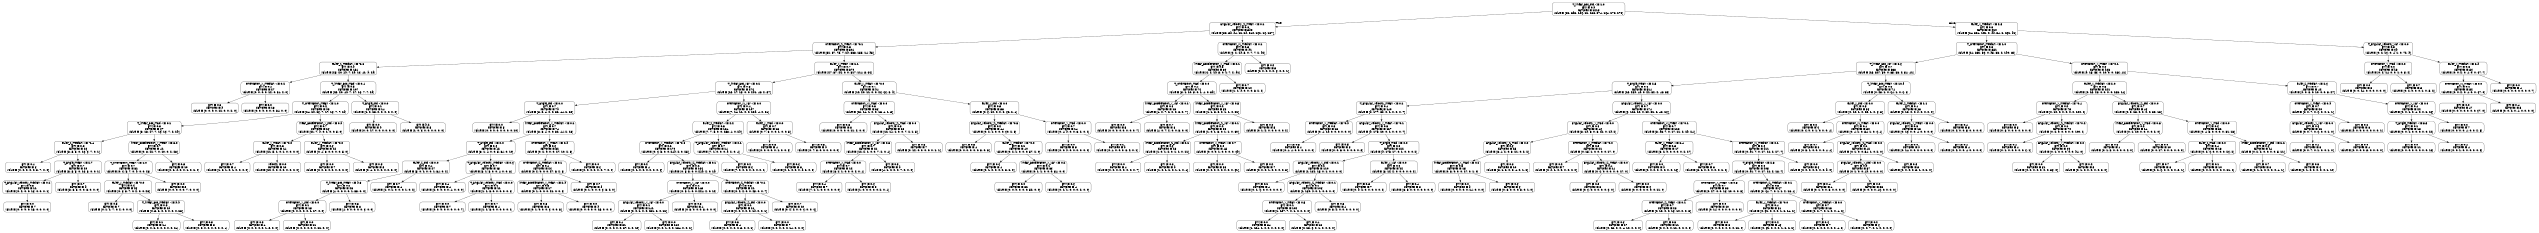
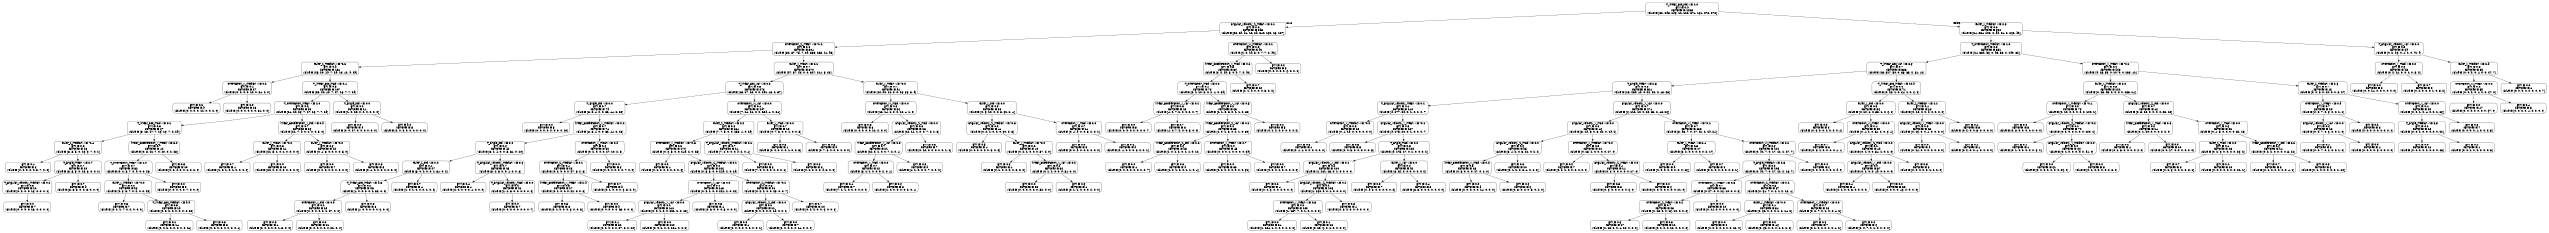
node "velocity = 0.0 samples = 10 value = [20, 0, 0, 0, 0, 0, 0, 0, 0]": label "velocity = 0.0 samples = 10 value = [20, 0, 0, 0, 0, 0, 0, 0, 0]" -> "gini = 0.0 samples = 10 value = [20, 0, 0, 0, 0, 0, 0, 0, 0]"
node "gini = 0.7 samples = 4 value = [1, 1, 3, 0, 0, 0, 0, 0, 1]": removed
